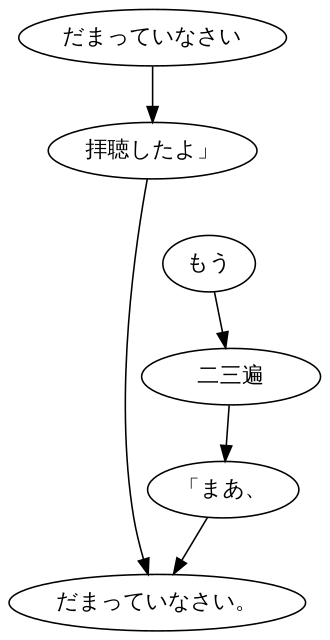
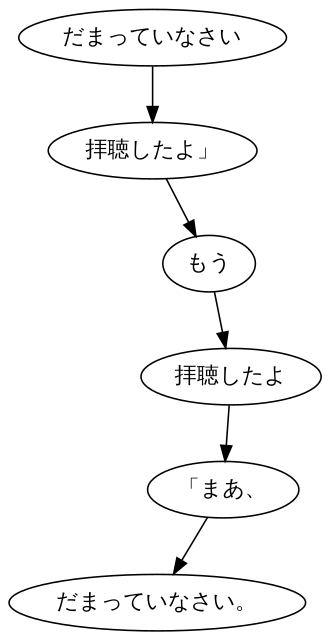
edge "拝聴したよ」" -> "だまっていなさい。": now "拝聴したよ」" -> "もう"
node "二三遍": label "二三遍" -> "拝聴したよ"
